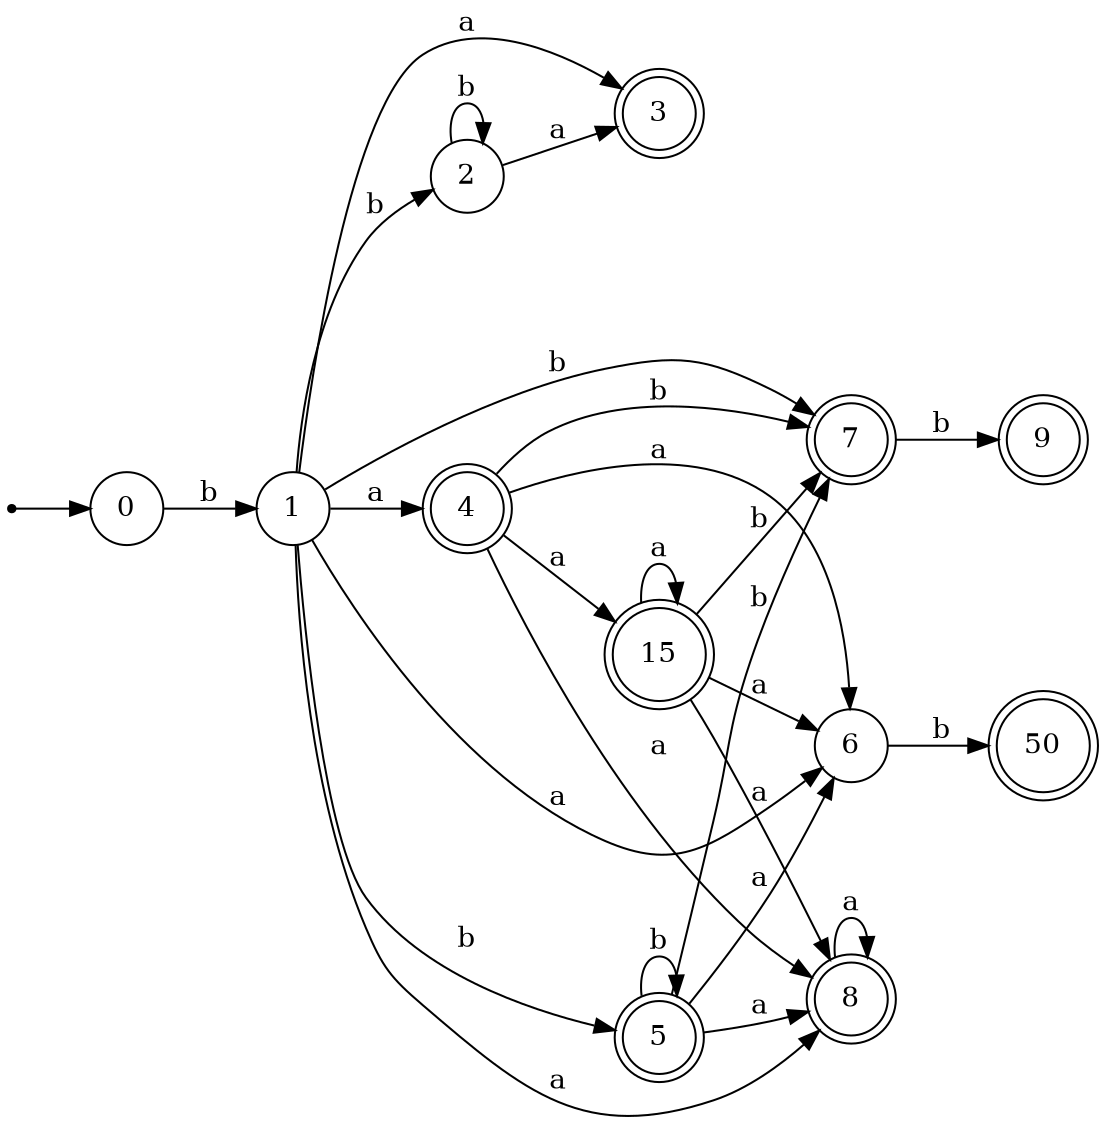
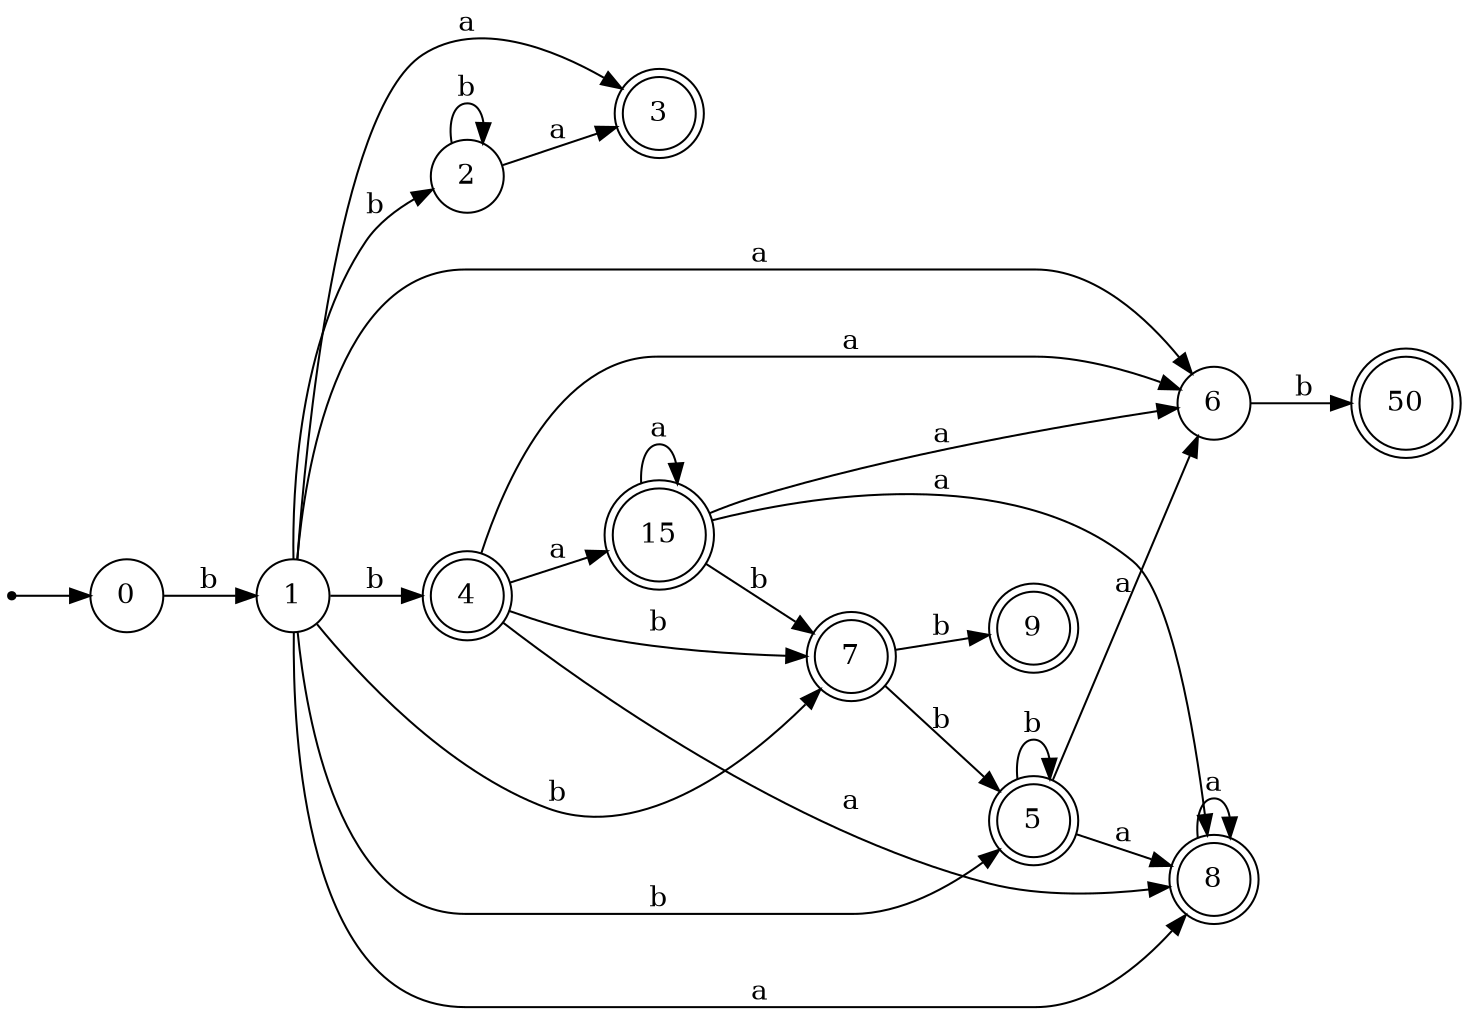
edge "1" -> "4": label "a" -> "b"
edge "5" -> "7": reversed
